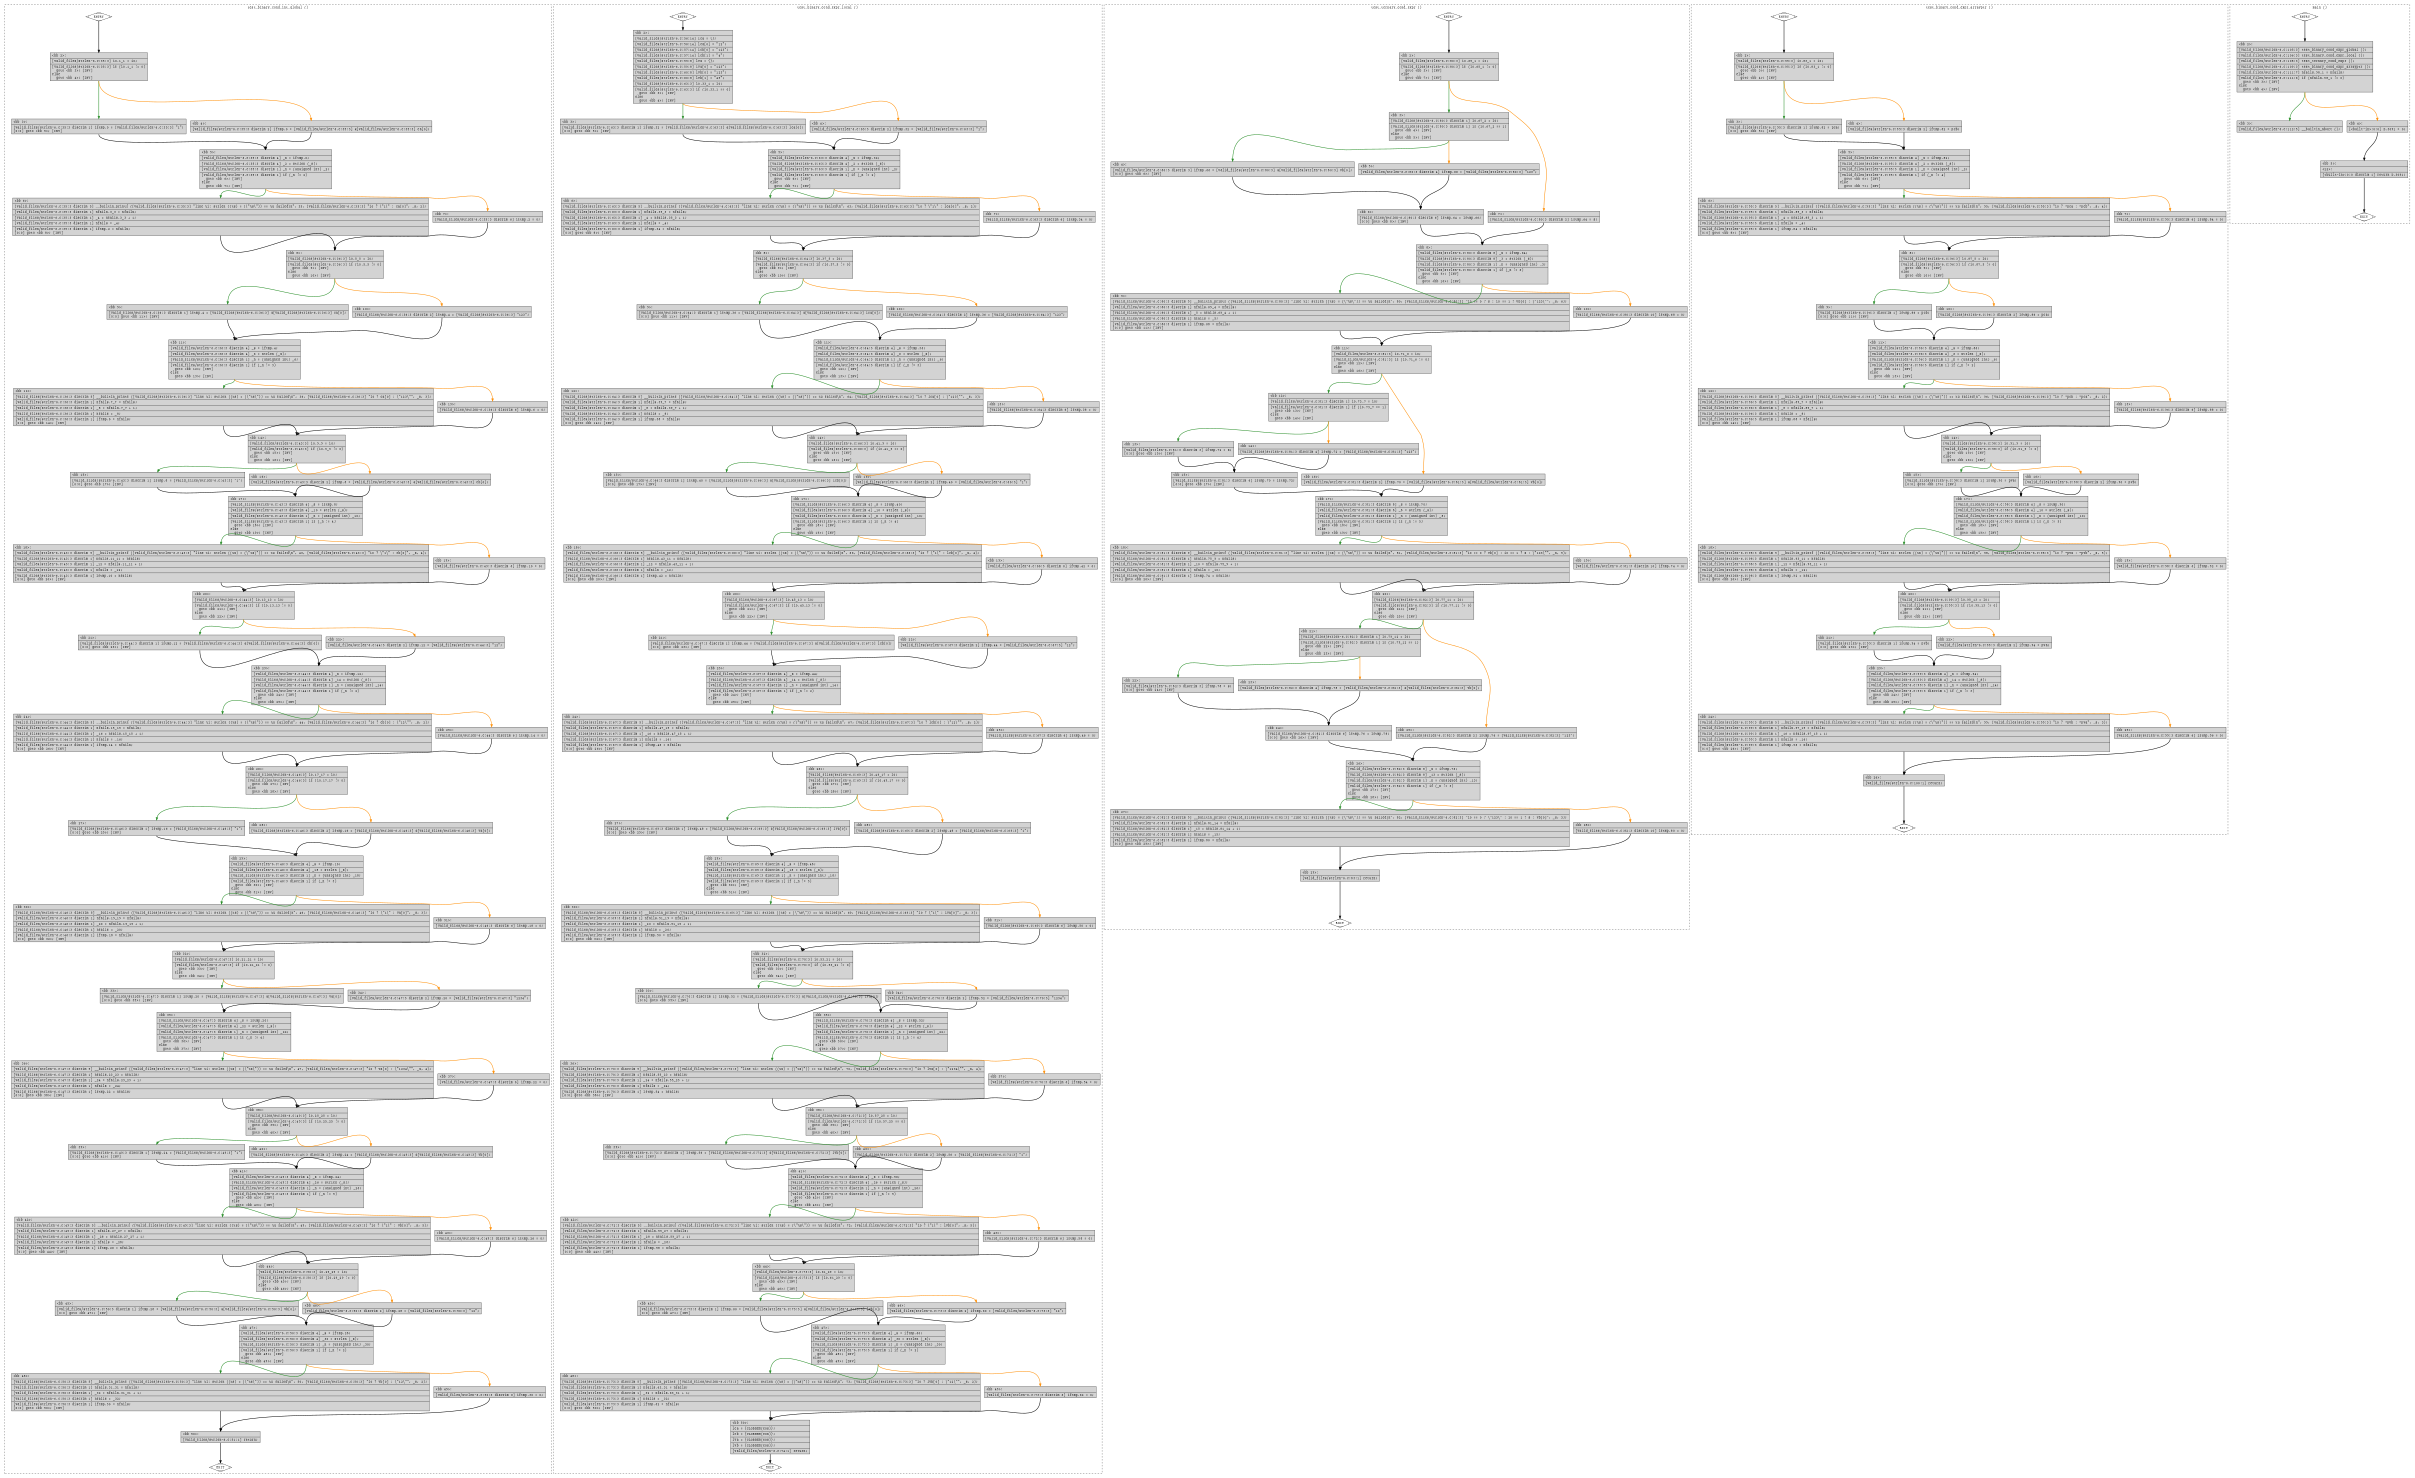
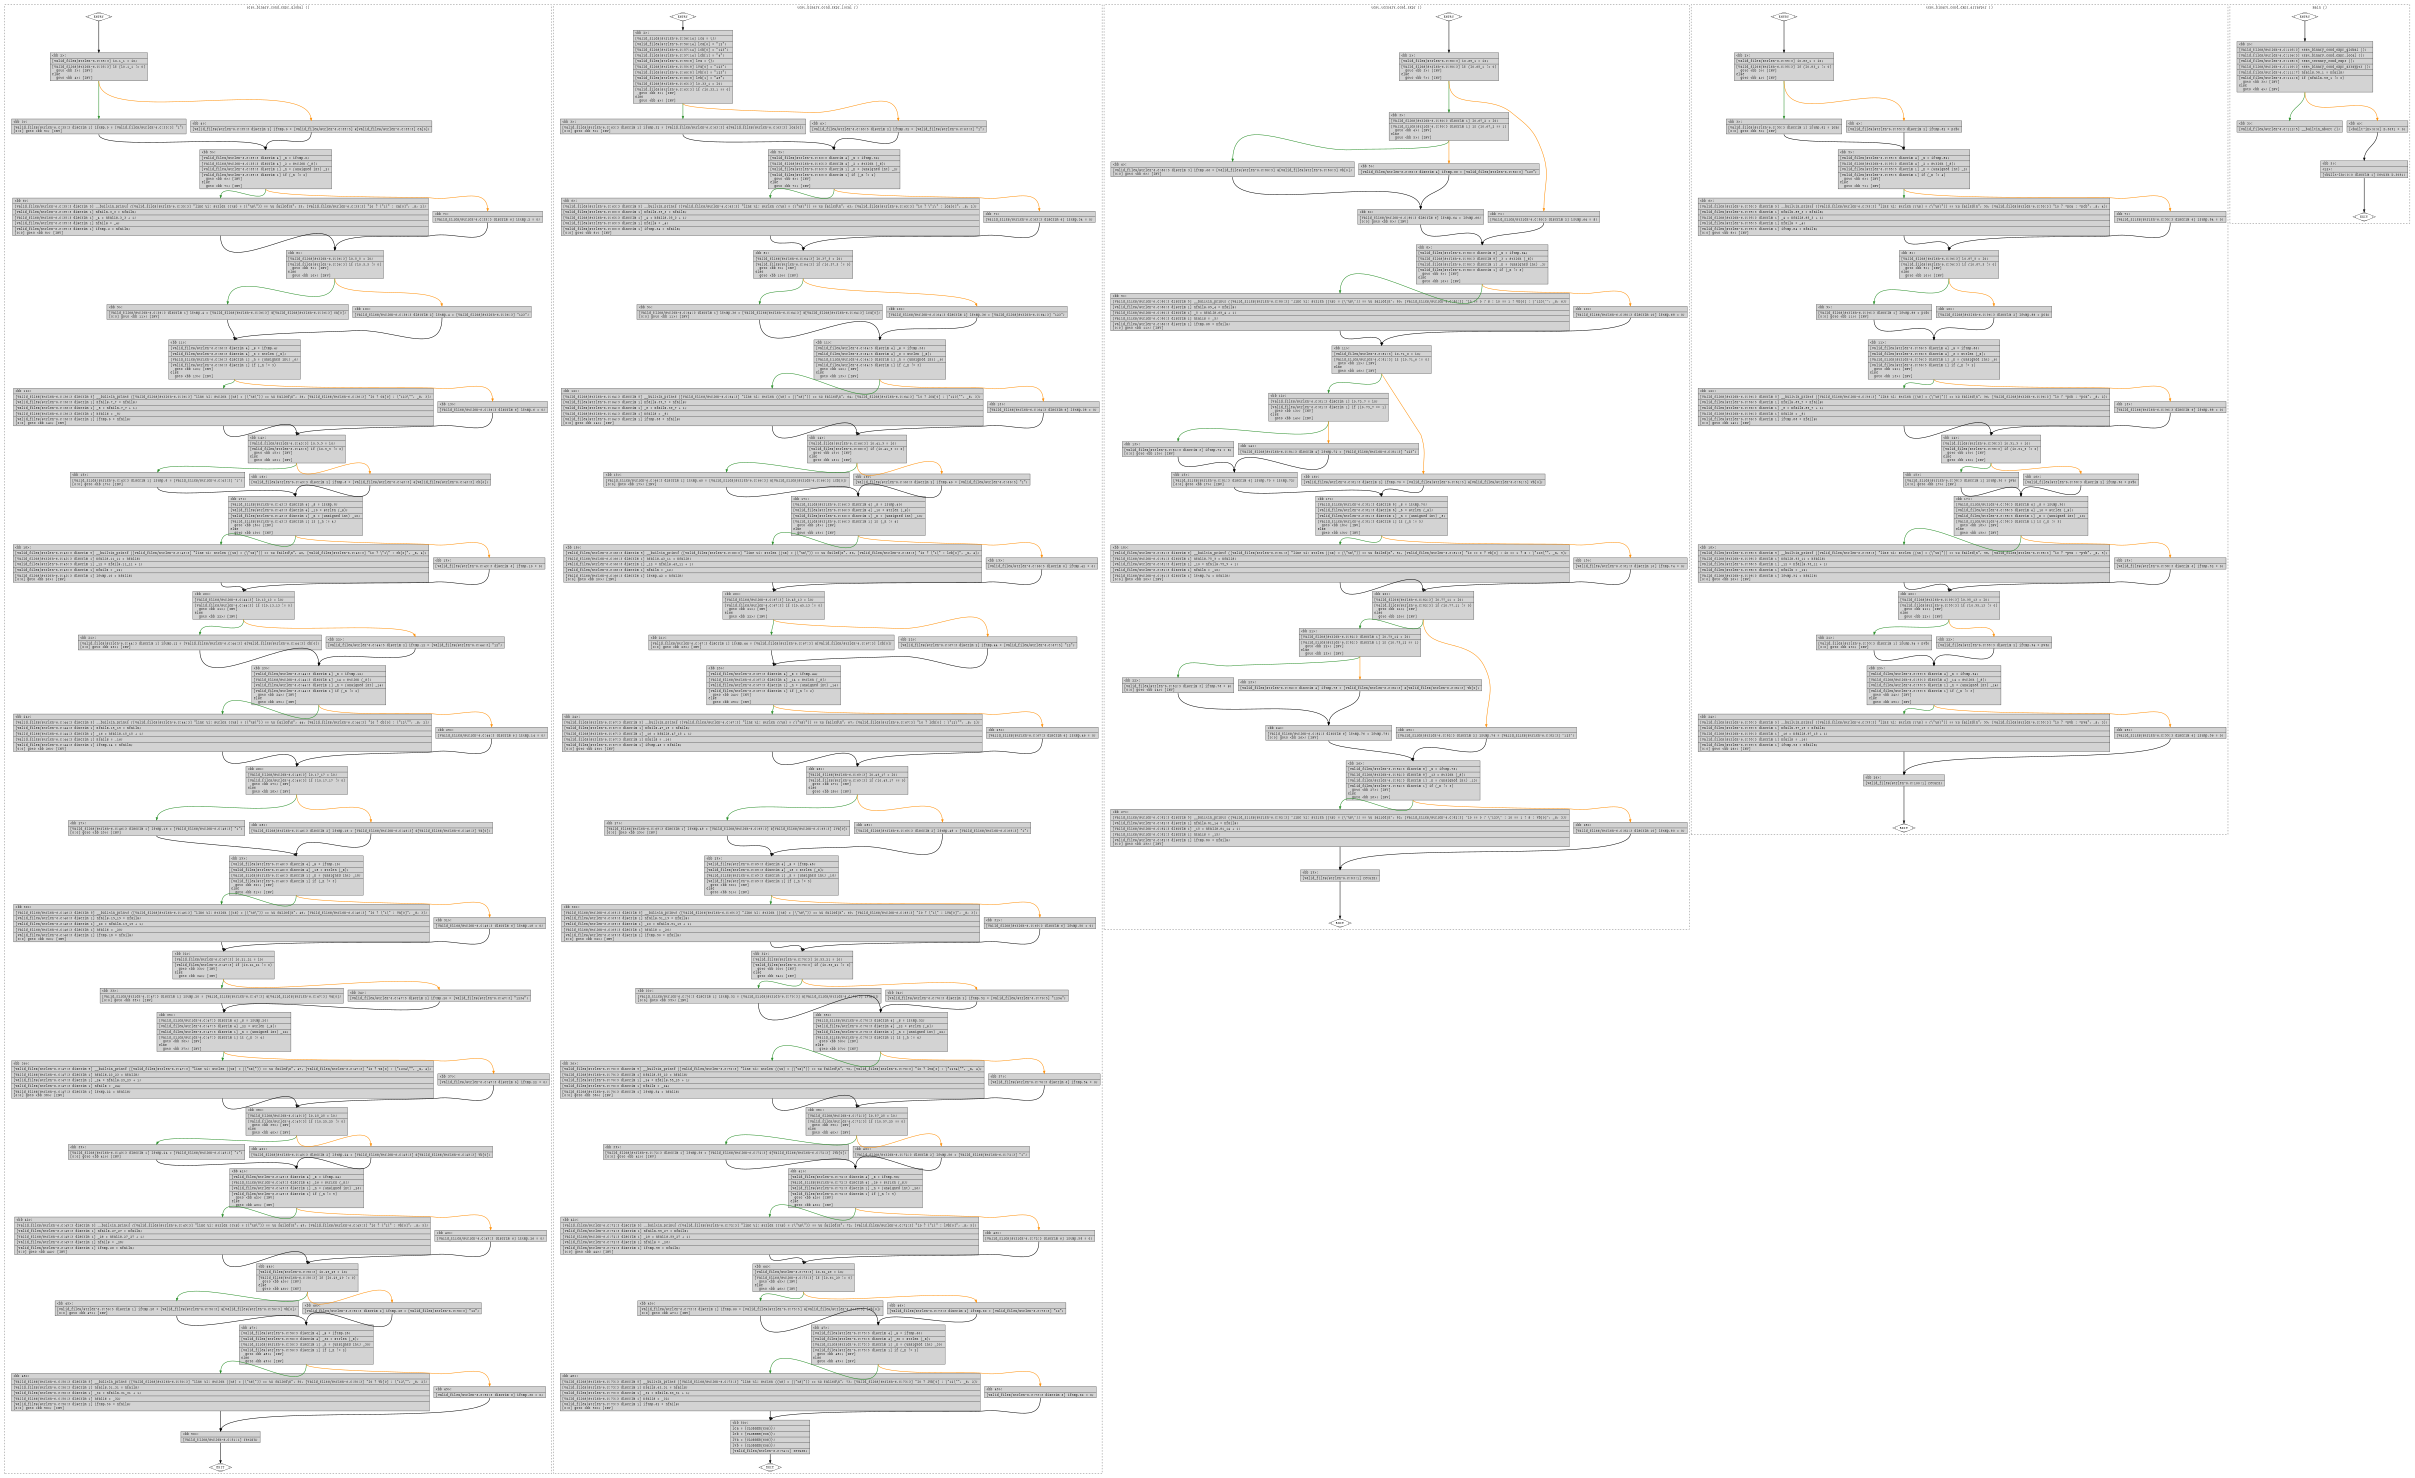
cluster "test_binary_cond_int_global ()": label "test_binary_cond_int_global ()" -> "test_binary_cond_expr_global ()"
